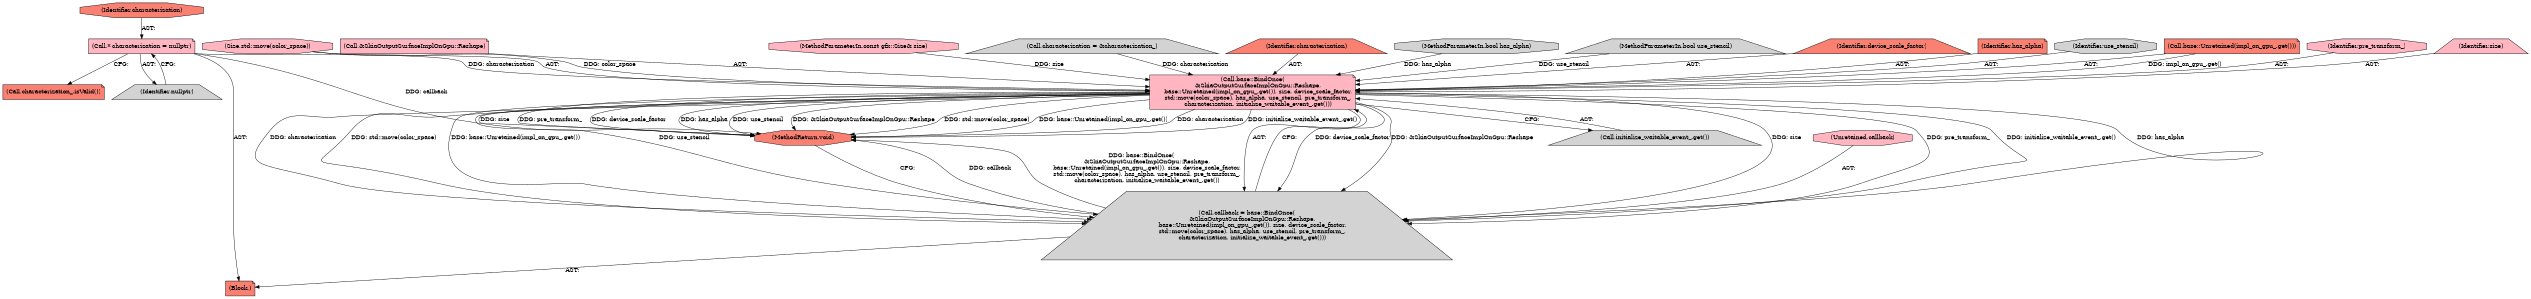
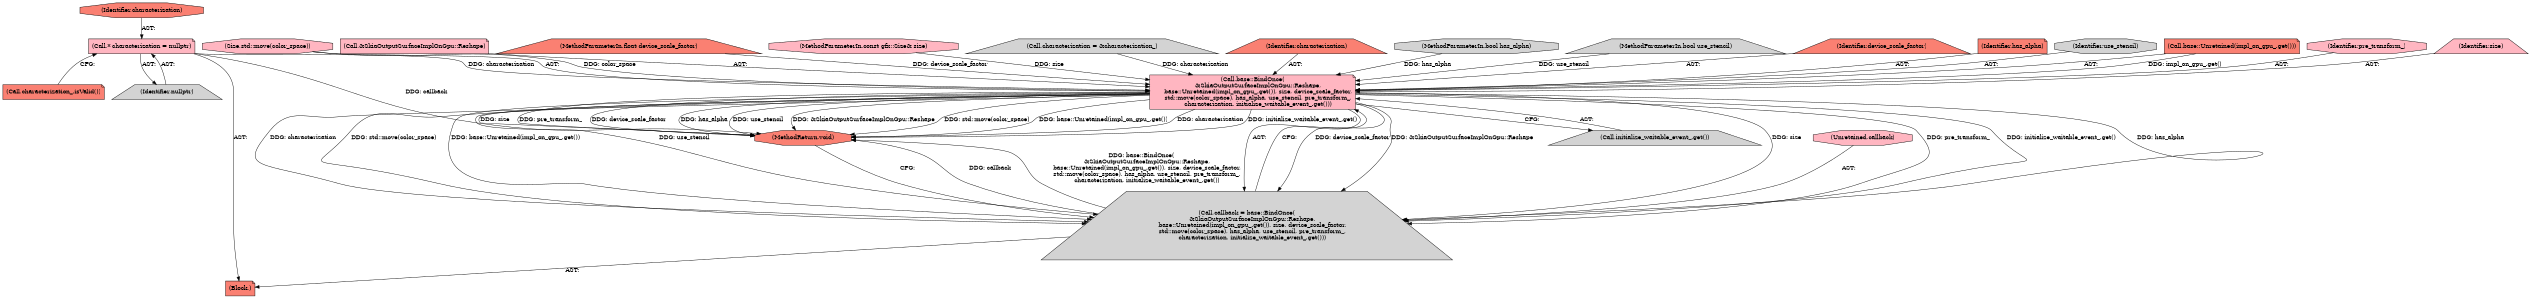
node "(MethodParameterIn,float device_scale_factor)": added
edge "(Identifier,nullptr)" -> "(Call,* characterization = nullptr)": label "CFG: " -> "AST: "
edge "(Call,* characterization = nullptr)" -> "(Call,characterization_.isValid())": reversed
